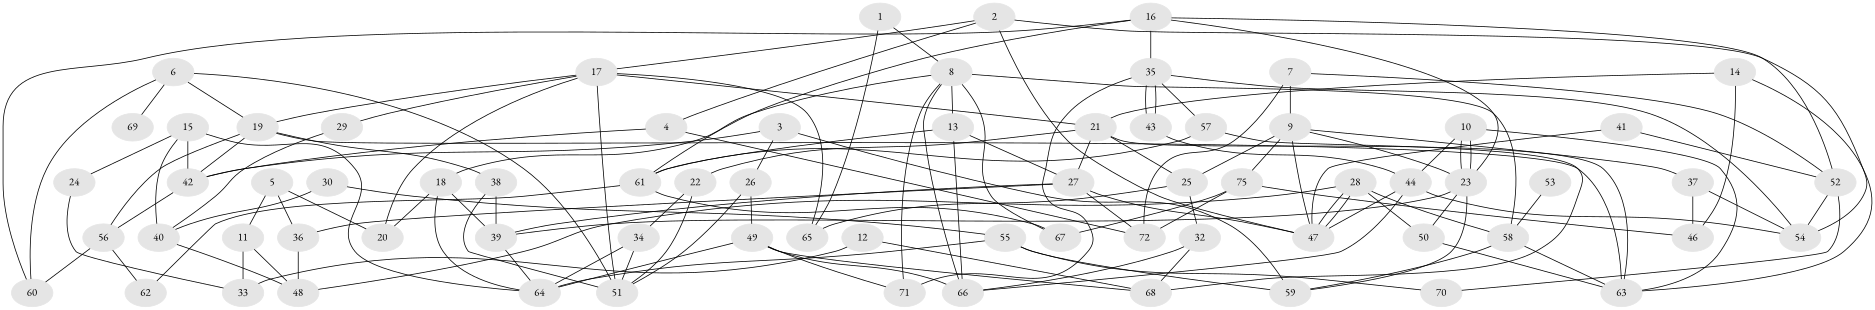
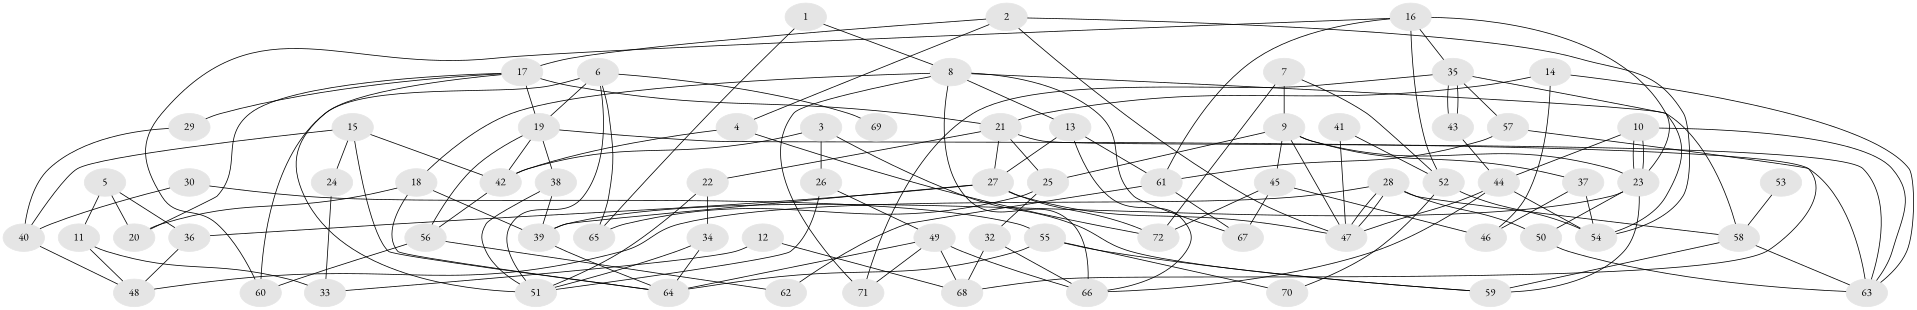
edge "17" -- "65": now "6" -- "65"
node "75": label "75" -> "45"
